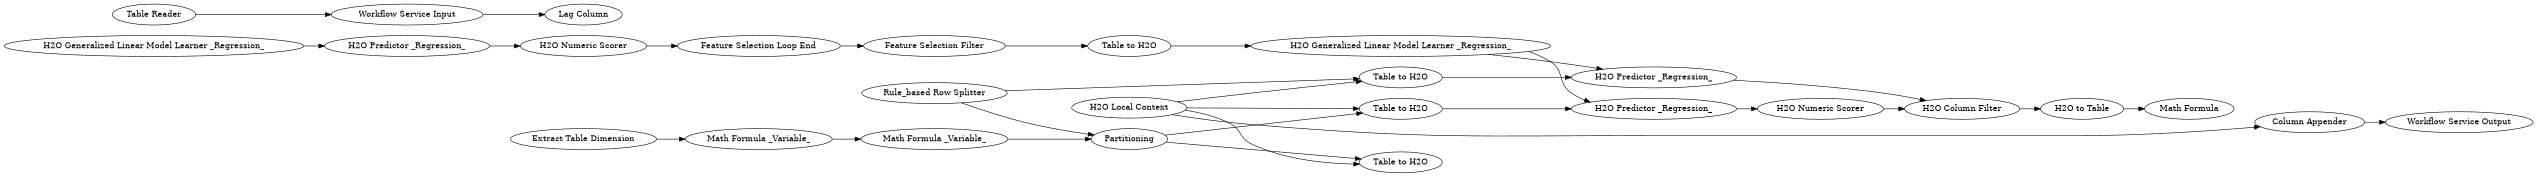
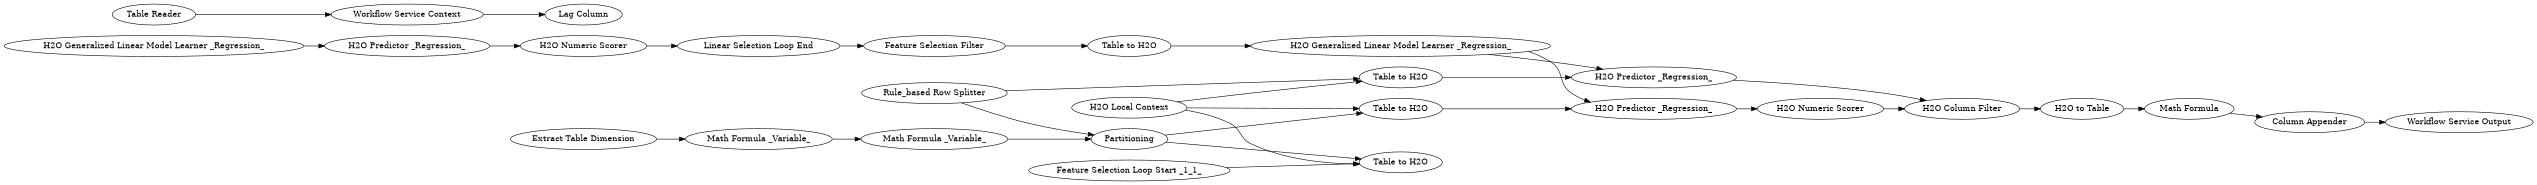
node "Workflow Service Input": label "Workflow Service Input" -> "Workflow Service Context"
node "Feature Selection Loop End": label "Feature Selection Loop End" -> "Linear Selection Loop End"
edge "H2O Local Context" -> "Column Appender": now "Math Formula" -> "Column Appender"
node "Feature Selection Loop Start _1_1_": added
